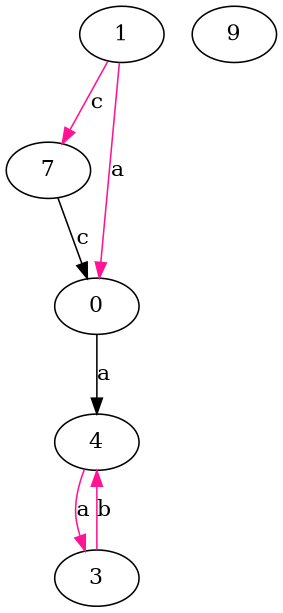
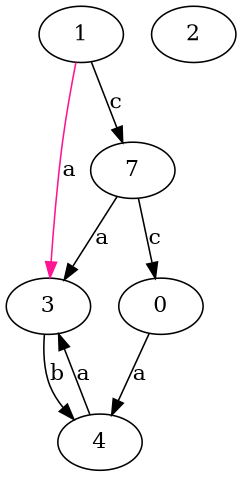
node "9": label "9" -> "2"
edge "1" -> "7": color deeppink -> black
edge "1" -> "0": now "1" -> "3"
edge "7" -> "3": added, label "a"
edge "4" -> "3": color deeppink -> black
edge "3" -> "4": color deeppink -> black
